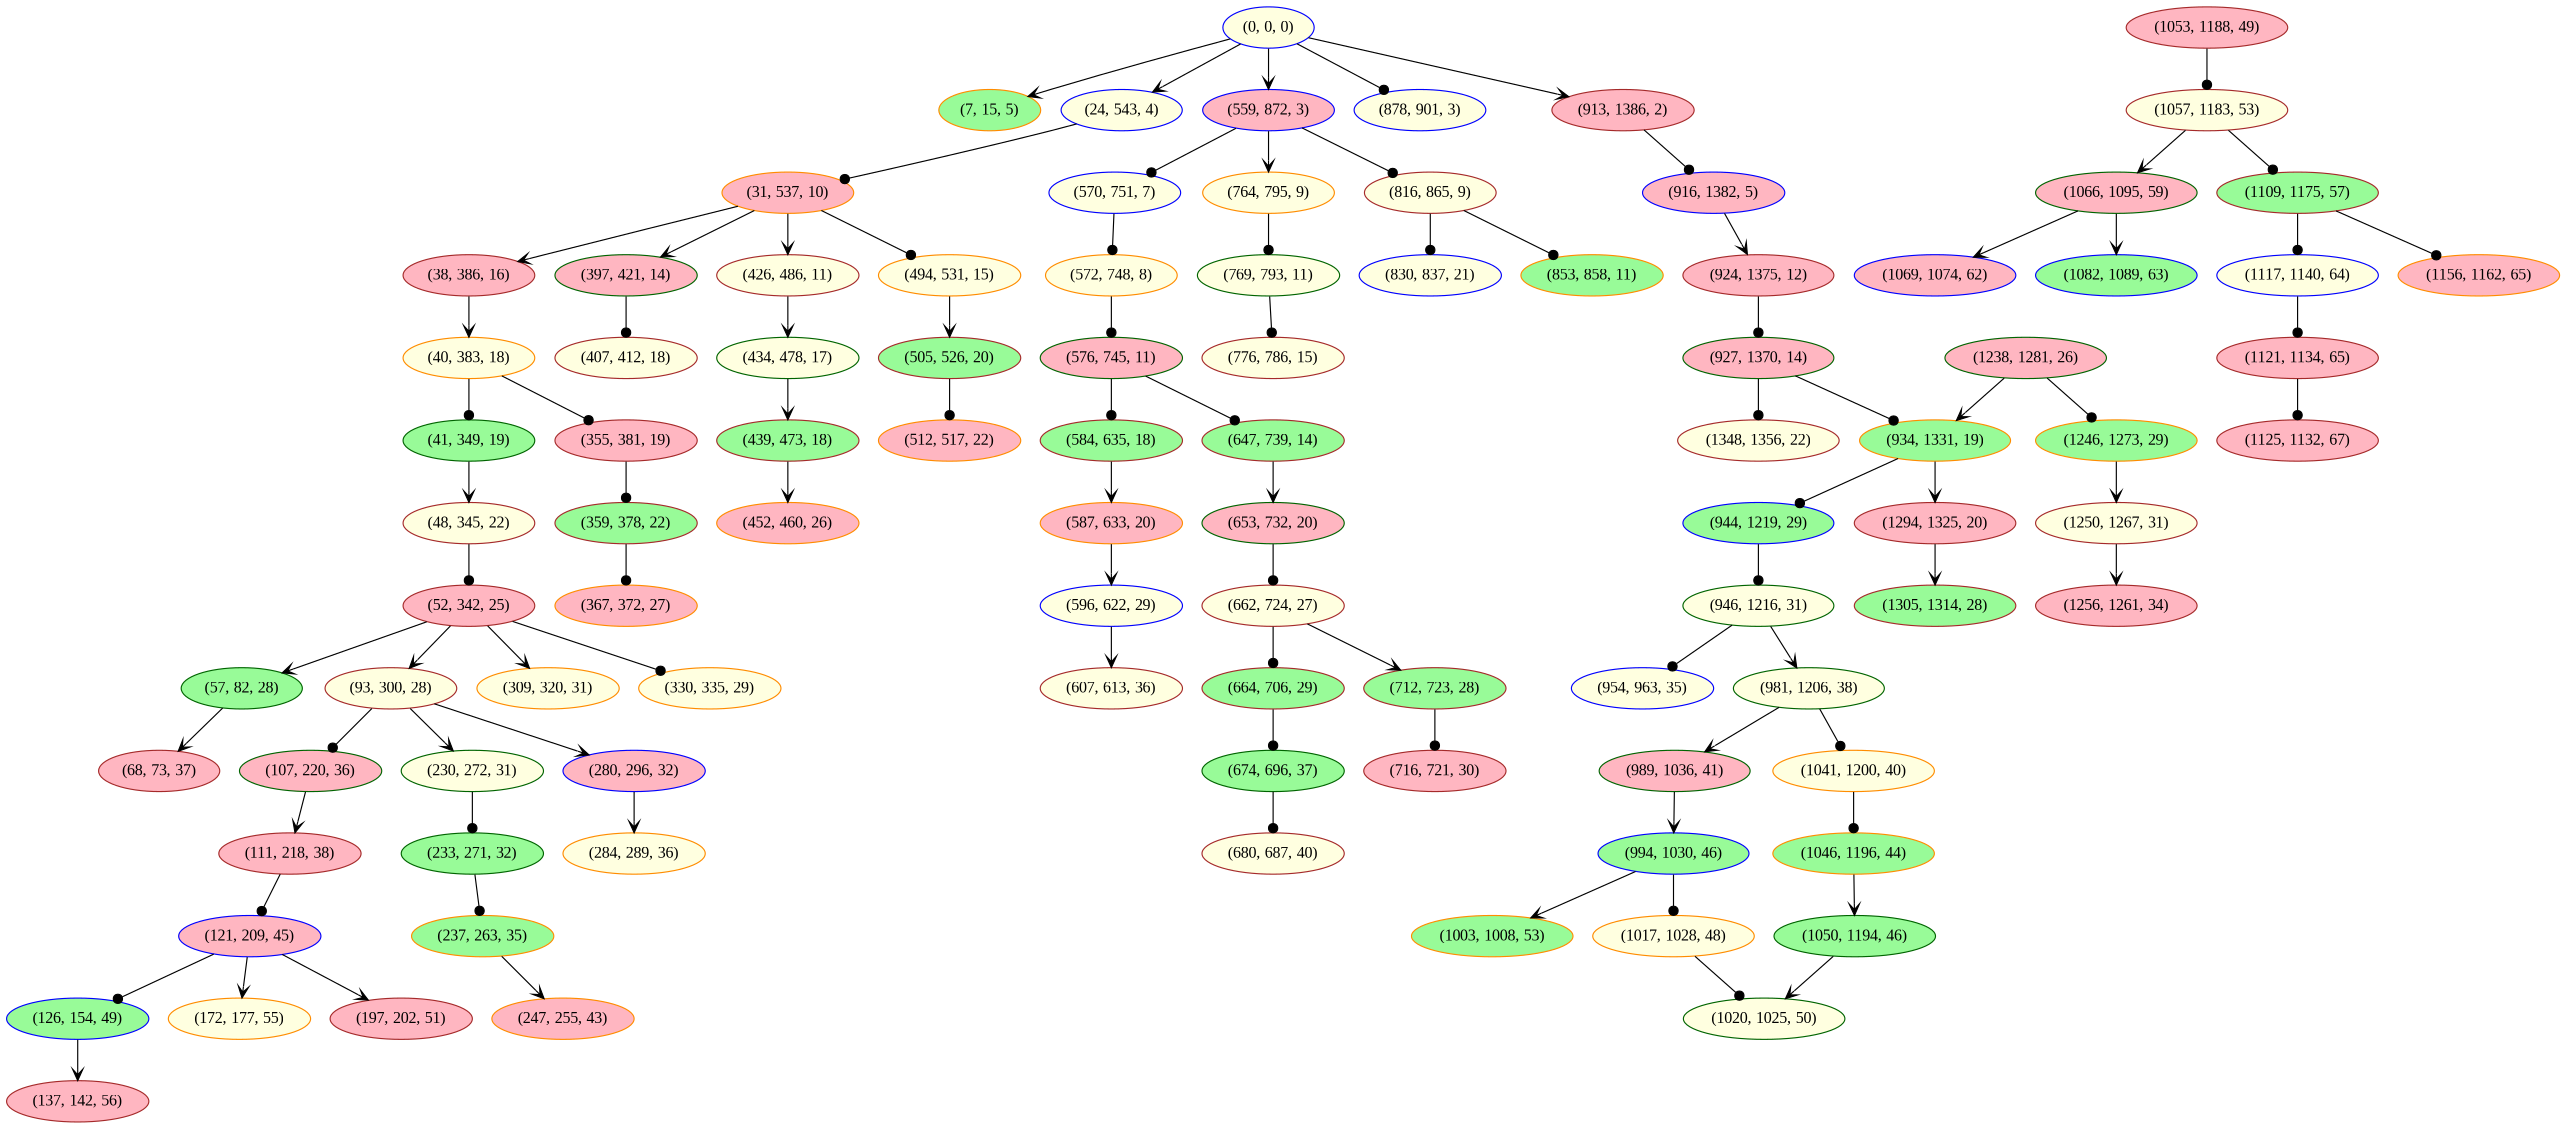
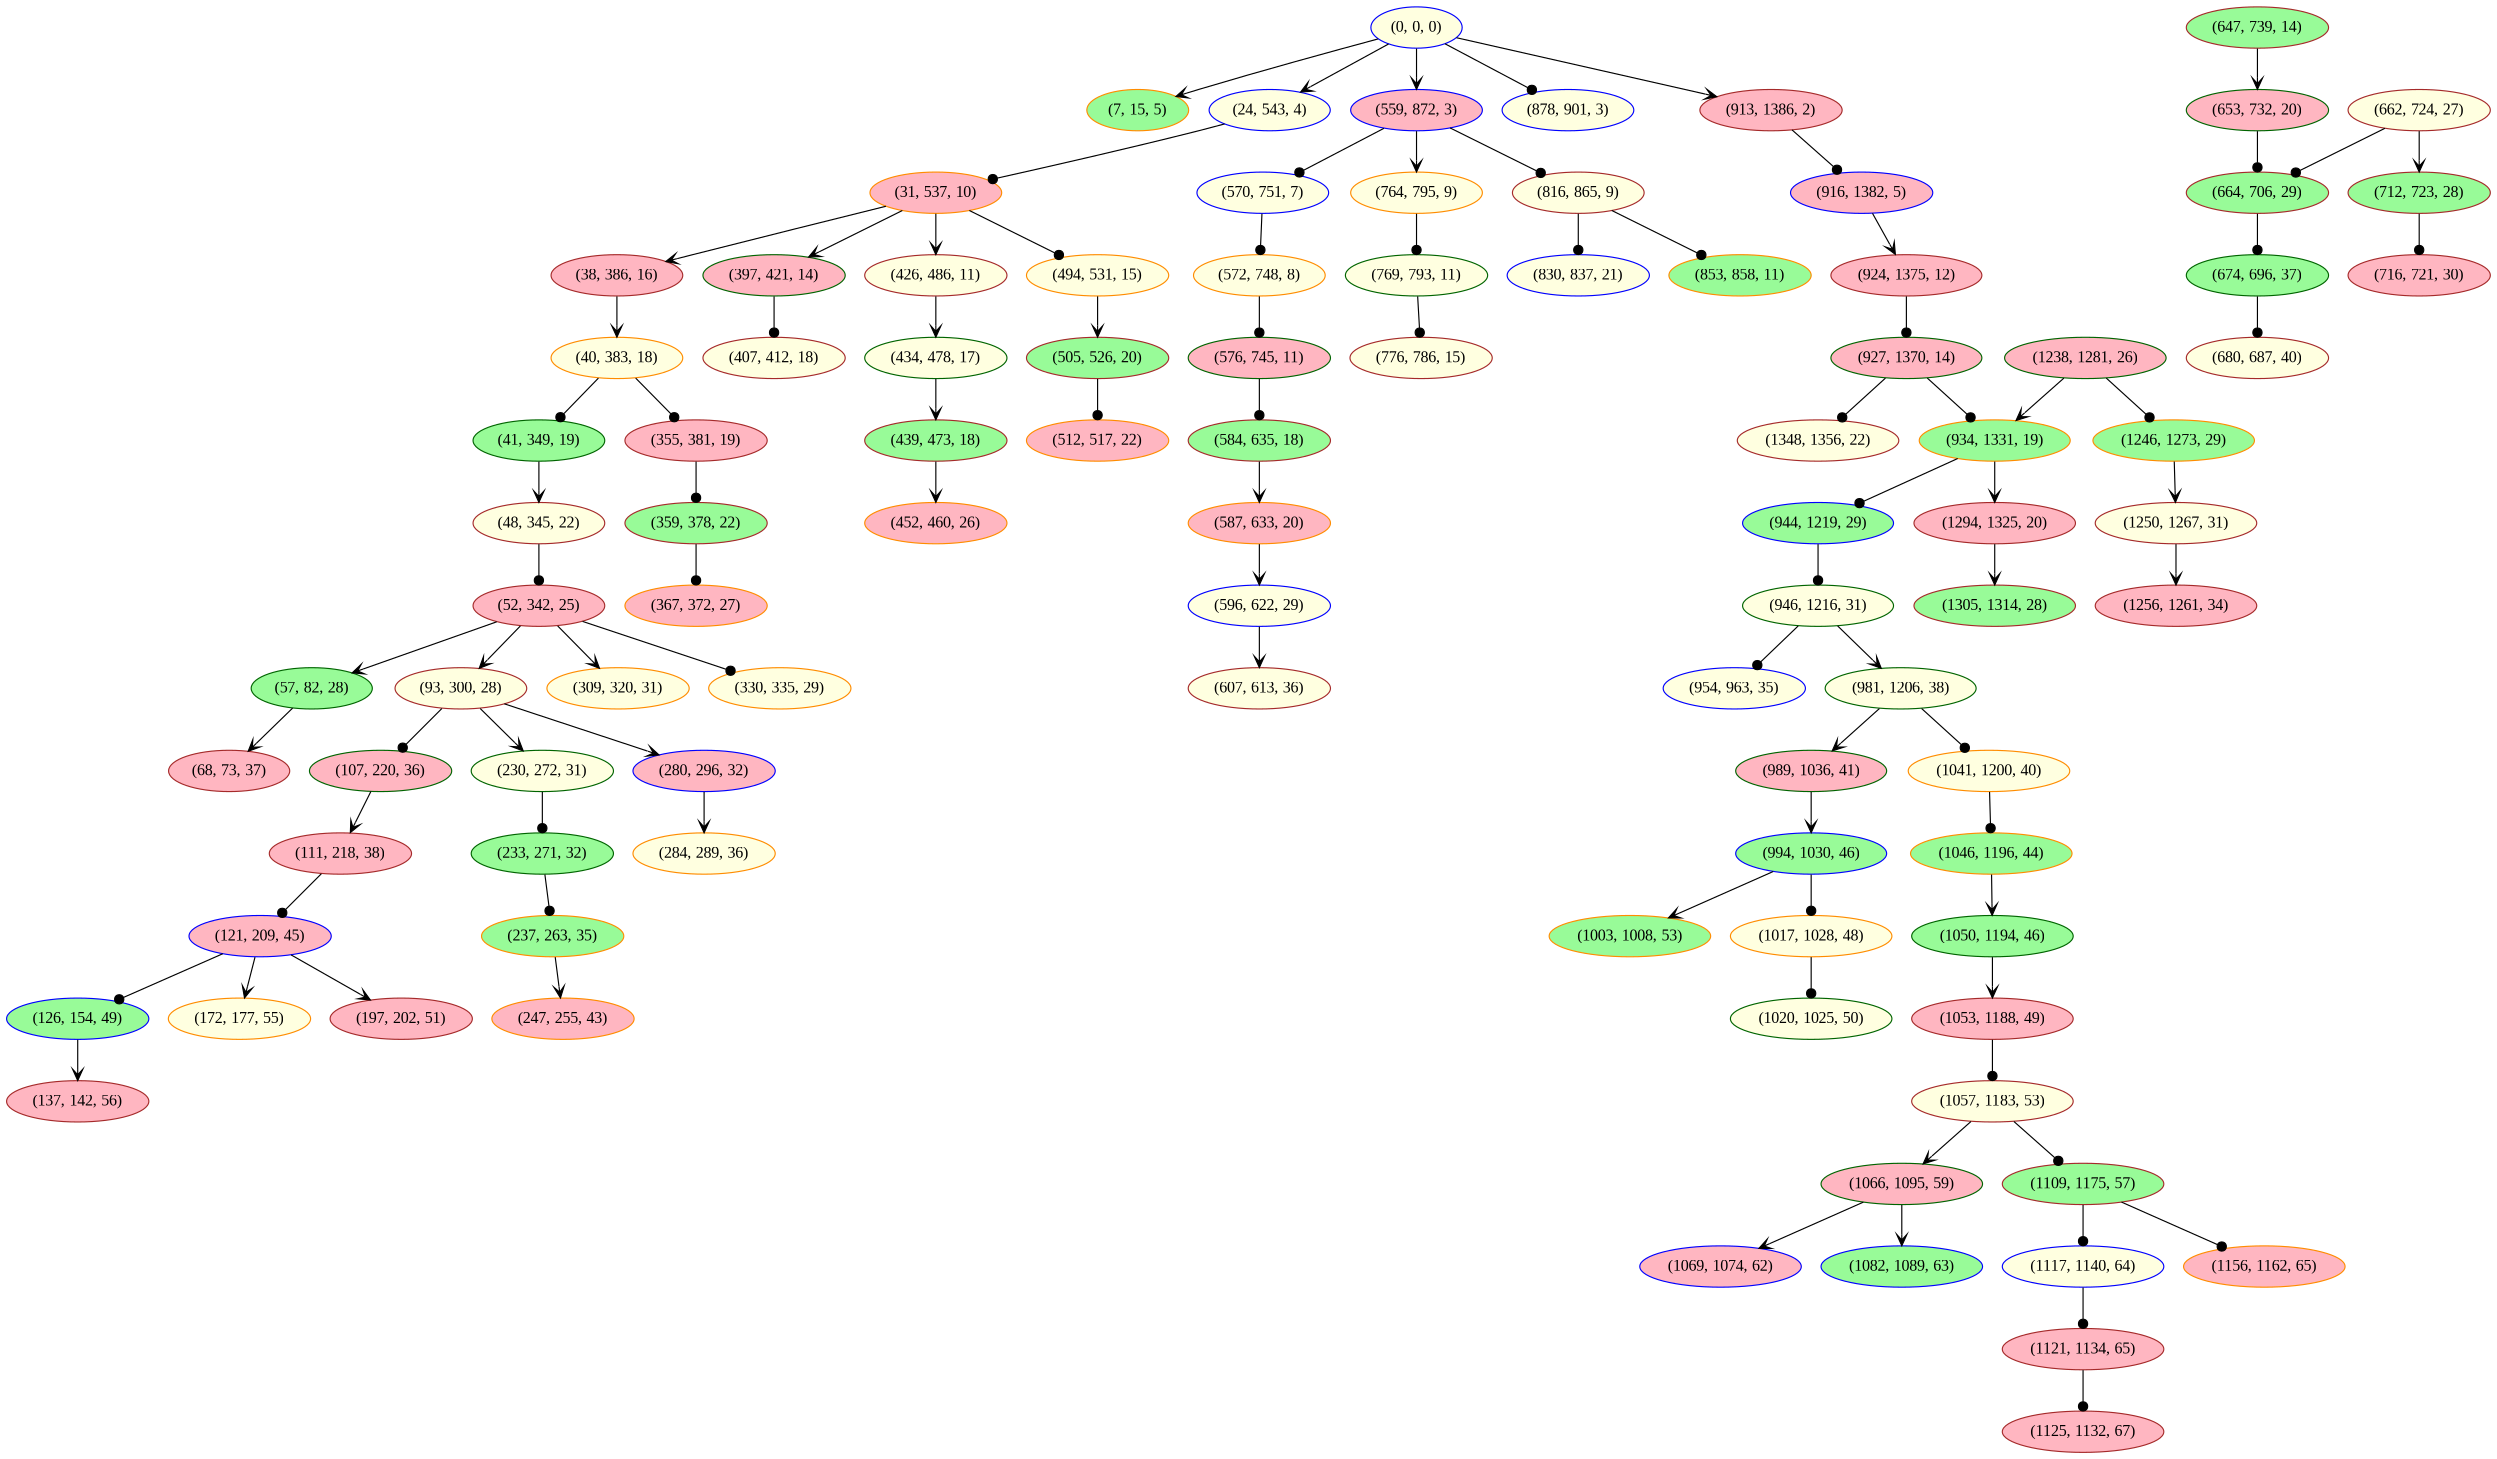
edge "(576, 745, 11)" -> "(647, 739, 14)": removed
edge "(653, 732, 20)" -> "(662, 724, 27)": now "(653, 732, 20)" -> "(664, 706, 29)"
edge "(1050, 1194, 46)" -> "(1020, 1025, 50)": now "(1050, 1194, 46)" -> "(1053, 1188, 49)"
